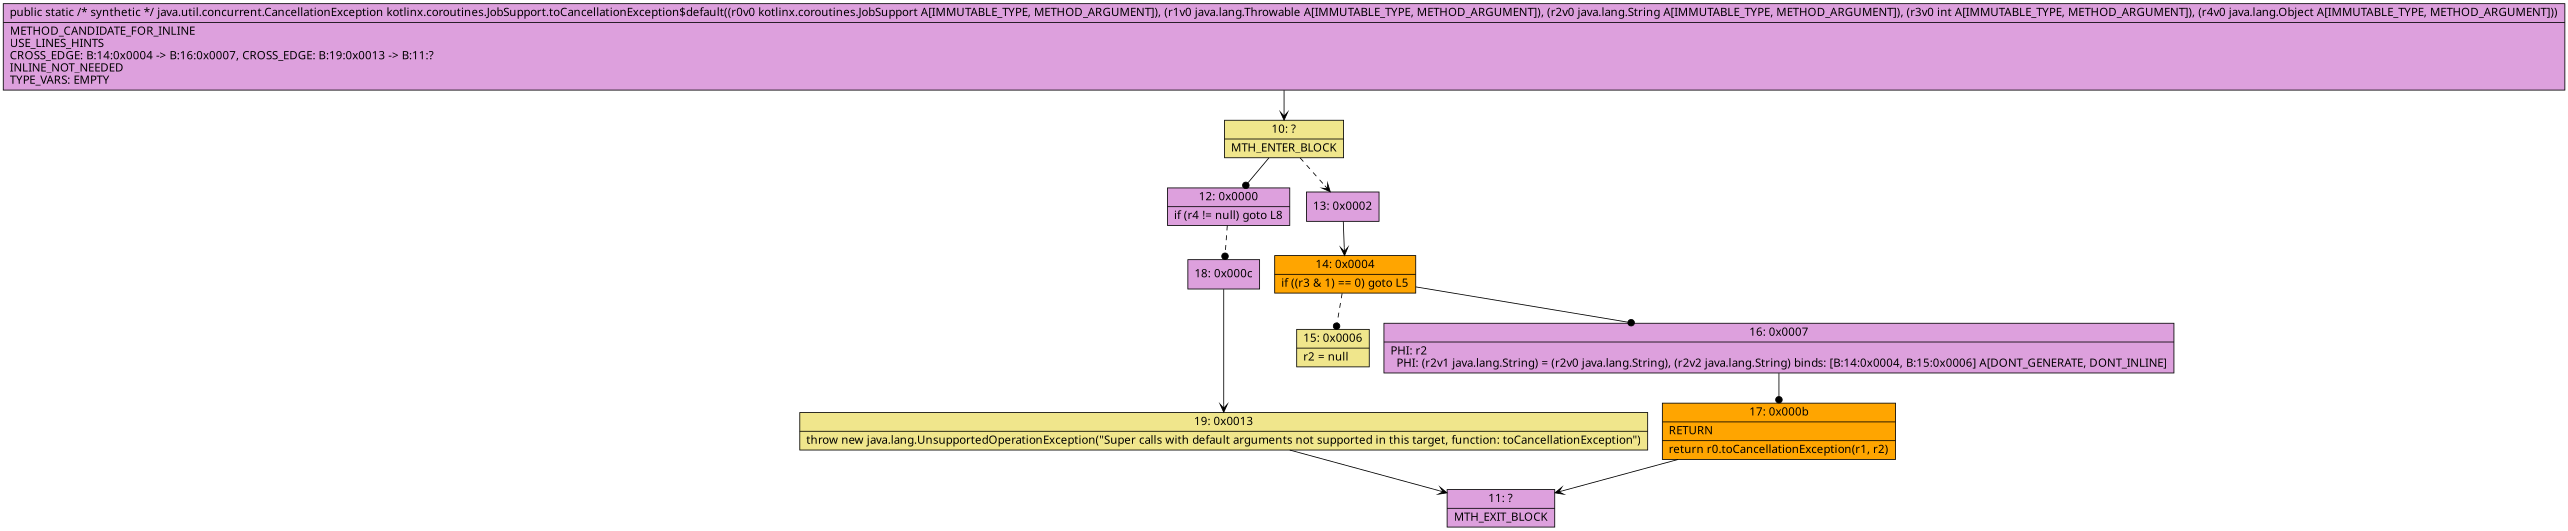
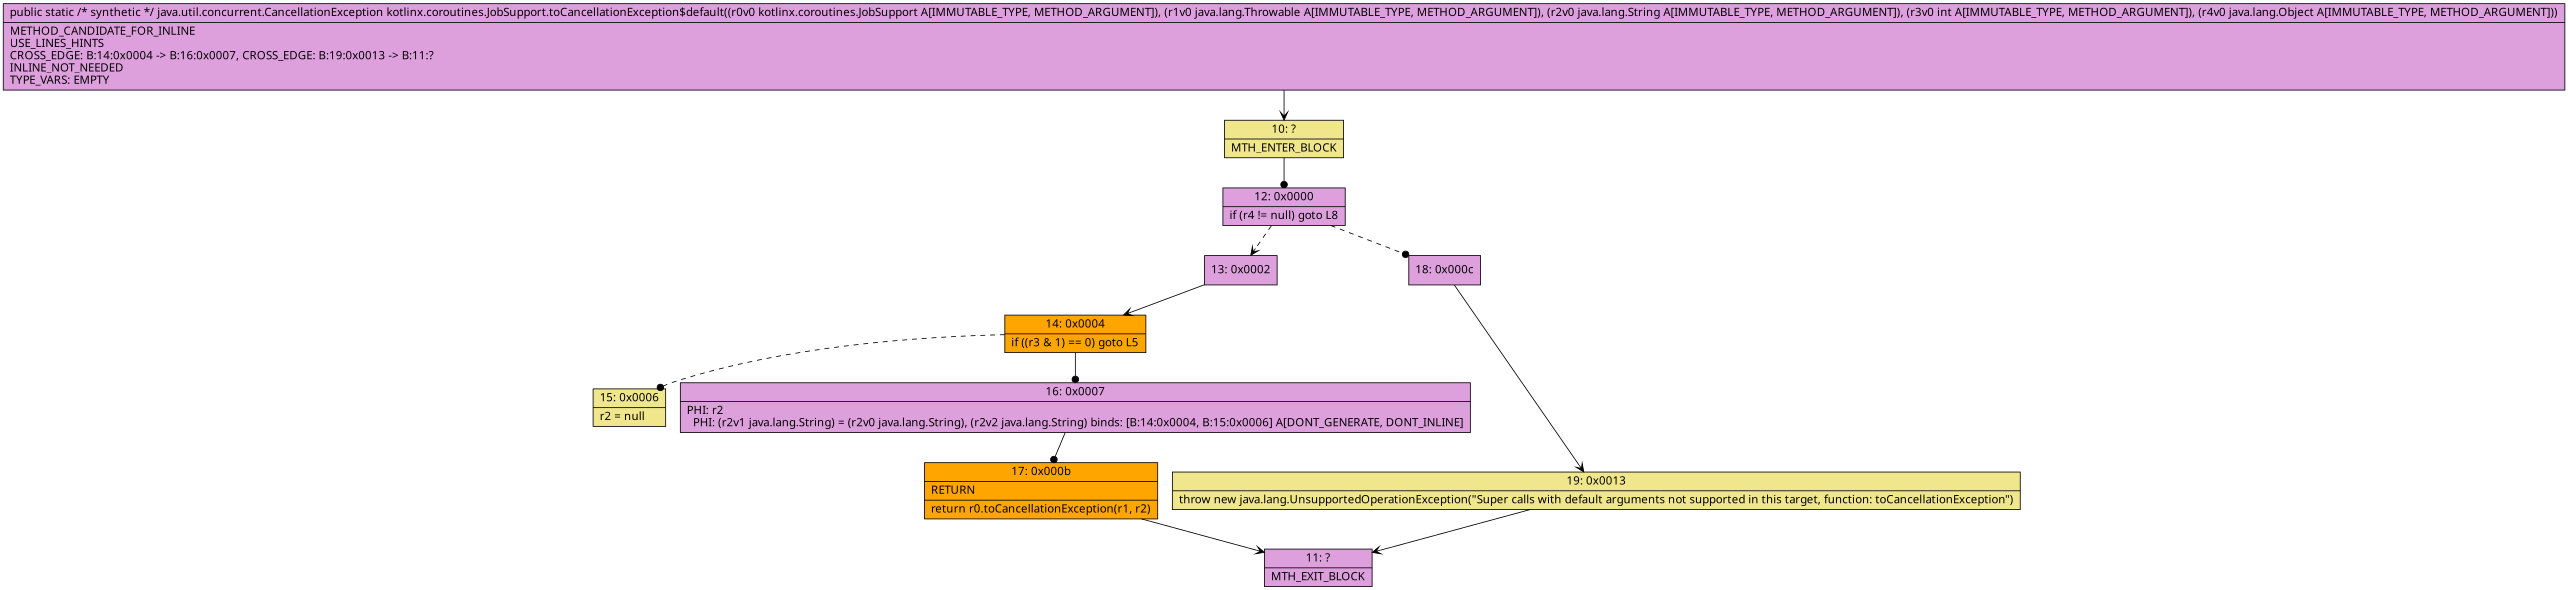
edge "10: ?" -> "13: 0x0002": now "12: 0x0000" -> "13: 0x0002"
